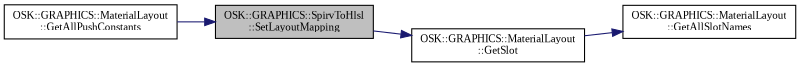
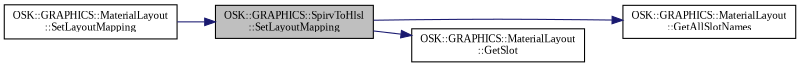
node "OSK::GRAPHICS::MaterialLayout ::GetAllPushConstants": label "OSK::GRAPHICS::MaterialLayout ::GetAllPushConstants" -> "OSK::GRAPHICS::MaterialLayout ::SetLayoutMapping"
edge "OSK::GRAPHICS::MaterialLayout ::GetSlot" -> "OSK::GRAPHICS::MaterialLayout ::GetAllSlotNames": now "OSK::GRAPHICS::SpirvToHlsl ::SetLayoutMapping" -> "OSK::GRAPHICS::MaterialLayout ::GetAllSlotNames"
